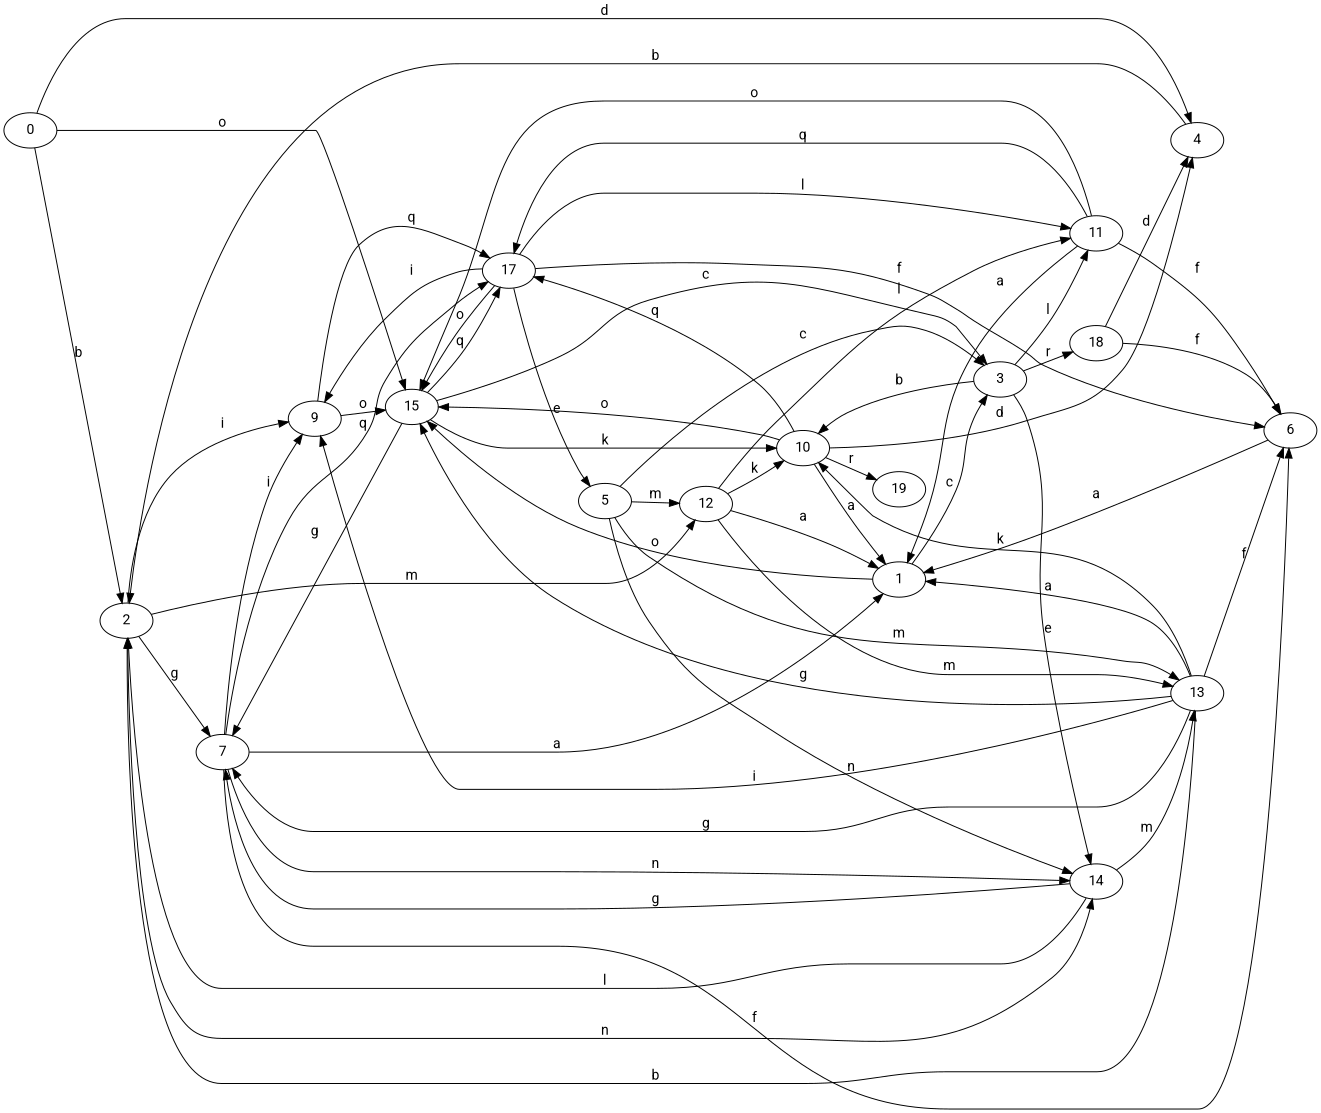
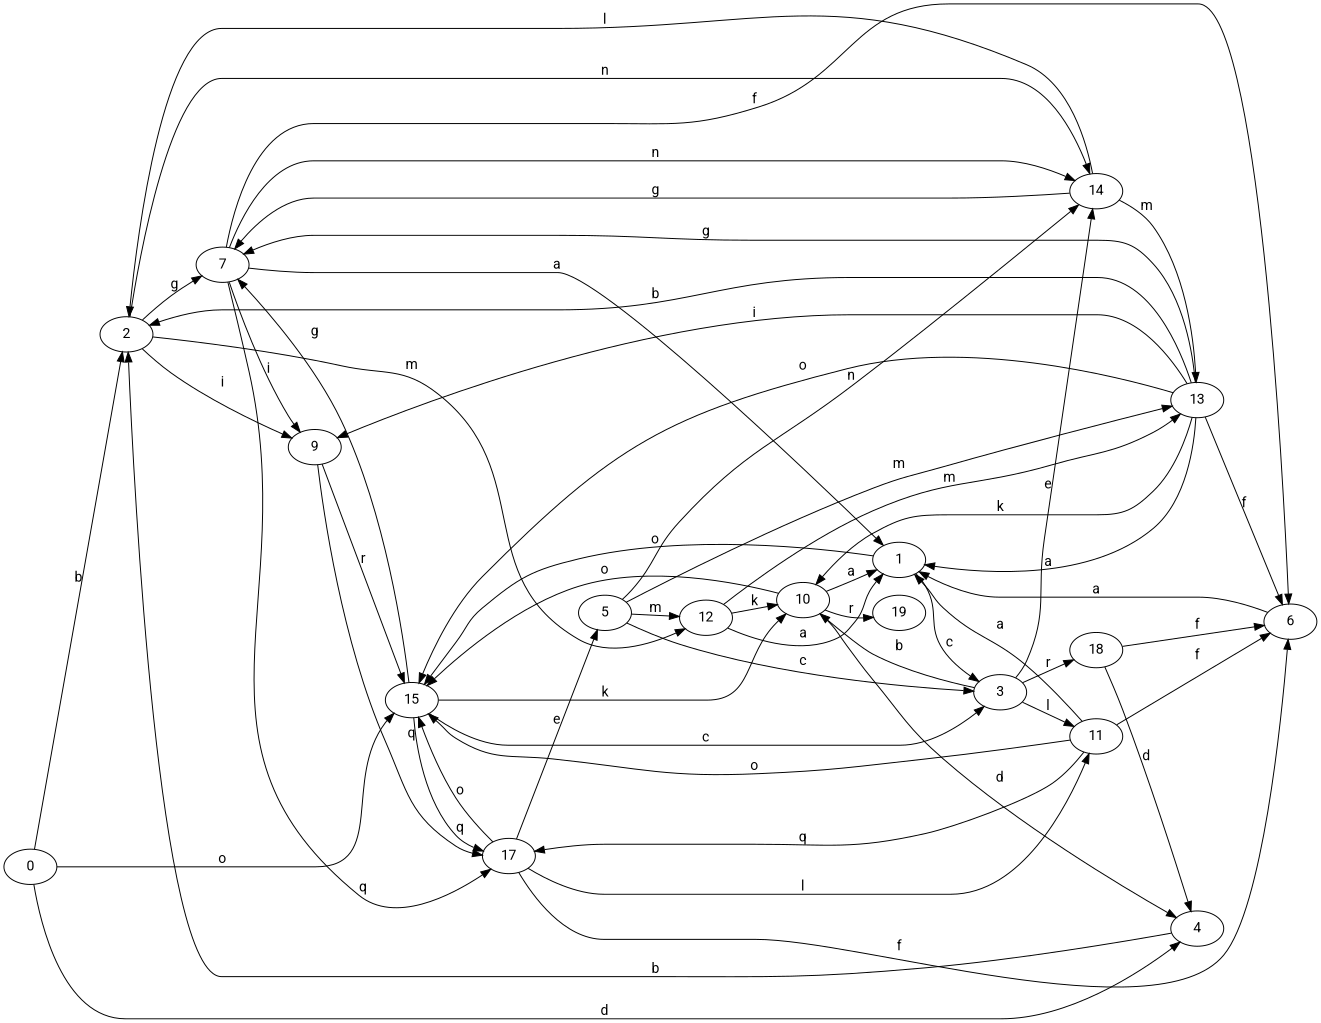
edge "17" -> "9": removed, label "i"
edge "10" -> "17": removed, label "q"
edge "12" -> "11": removed, label "l"
edge "9" -> "15": label "o" -> "r"
edge "13" -> "15": label "g" -> "o"
